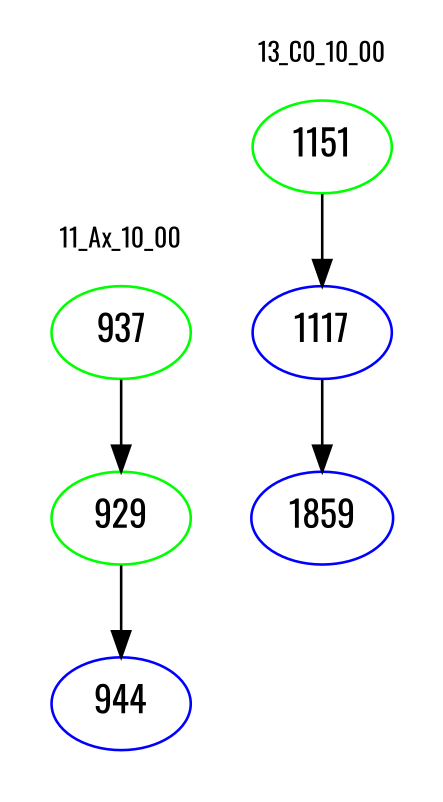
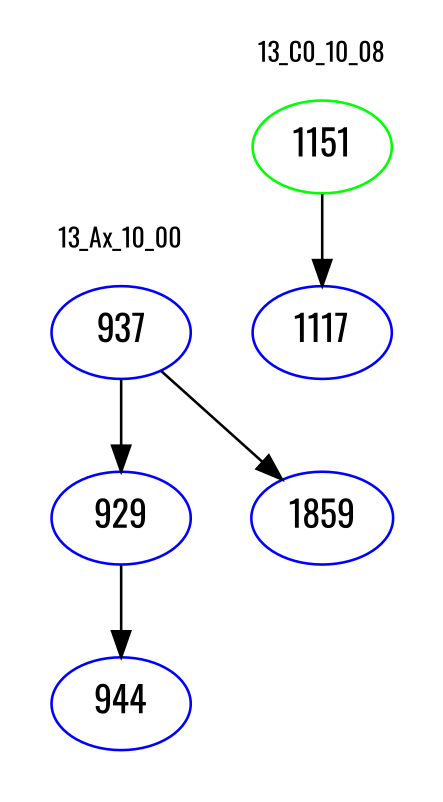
cluster "13_C0_10_00": label "13_C0_10_00" -> "13_C0_10_08"
cluster "11_Ax_10_00": label "11_Ax_10_00" -> "13_Ax_10_00"
node "937": color green -> blue
edge "1117" -> "1859": now "937" -> "1859"
node "929": color green -> blue
